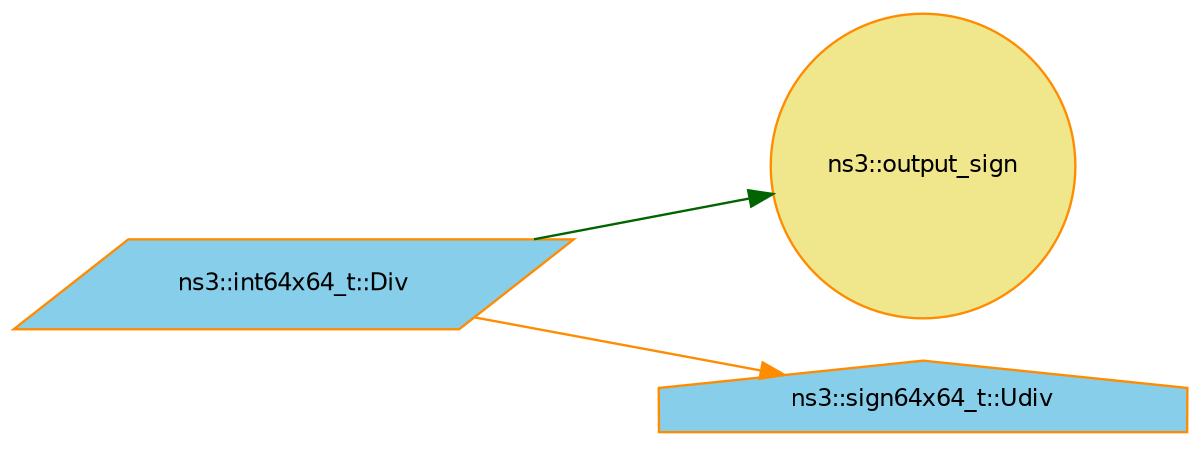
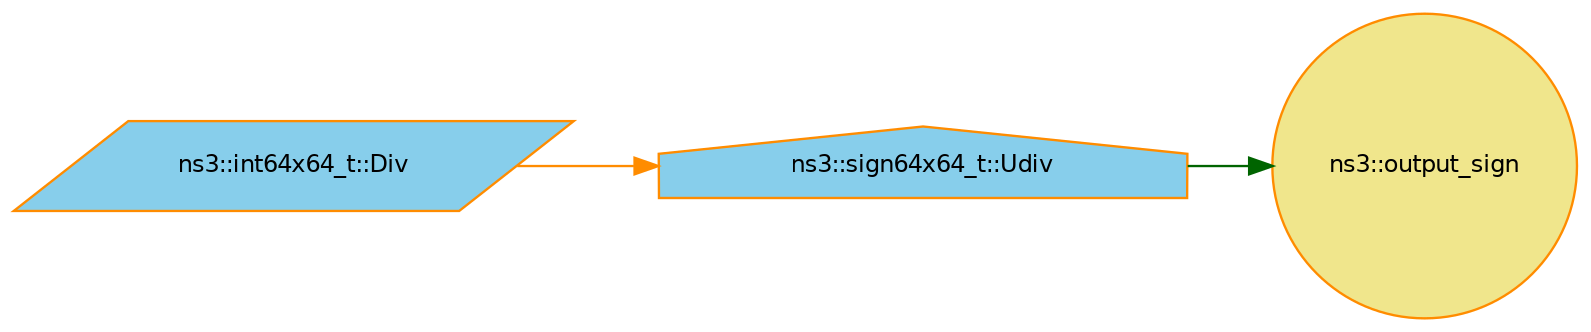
edge "ns3::int64x64_t::Div" -> "ns3::output_sign": now "ns3::sign64x64_t::Udiv" -> "ns3::output_sign"
